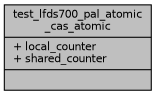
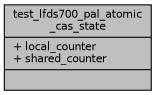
node "test_lfds700_pal_atomic": text "_cas_atomic" -> "_cas_state"
